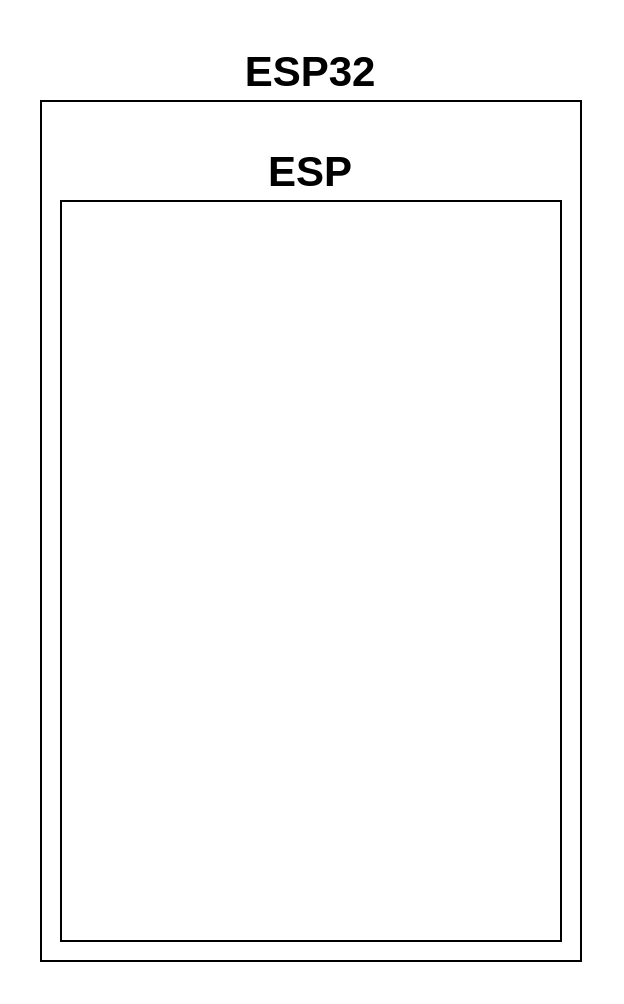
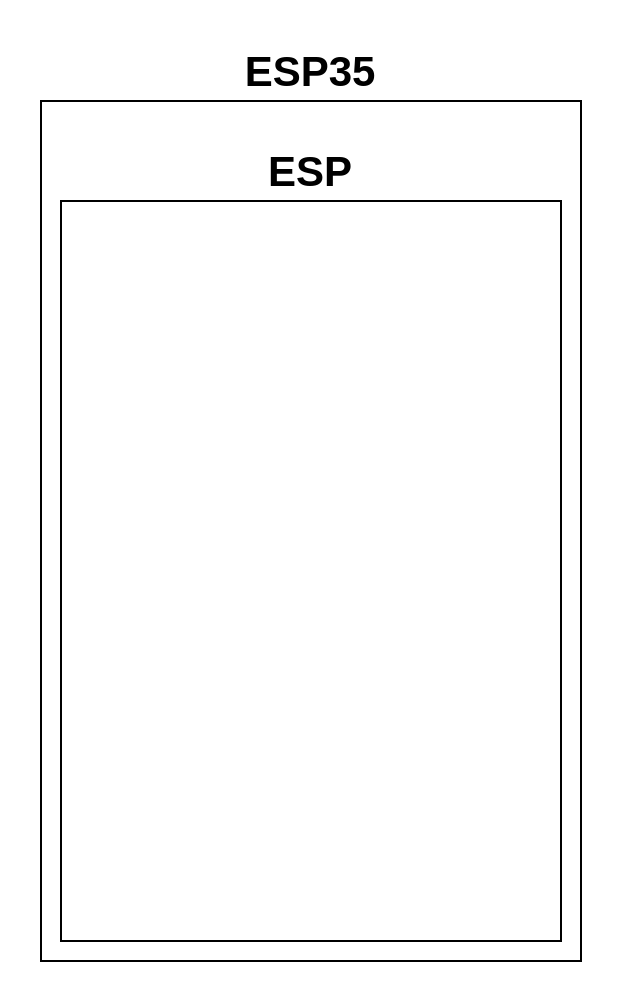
node "ESP32": label "ESP32" -> "ESP35"
